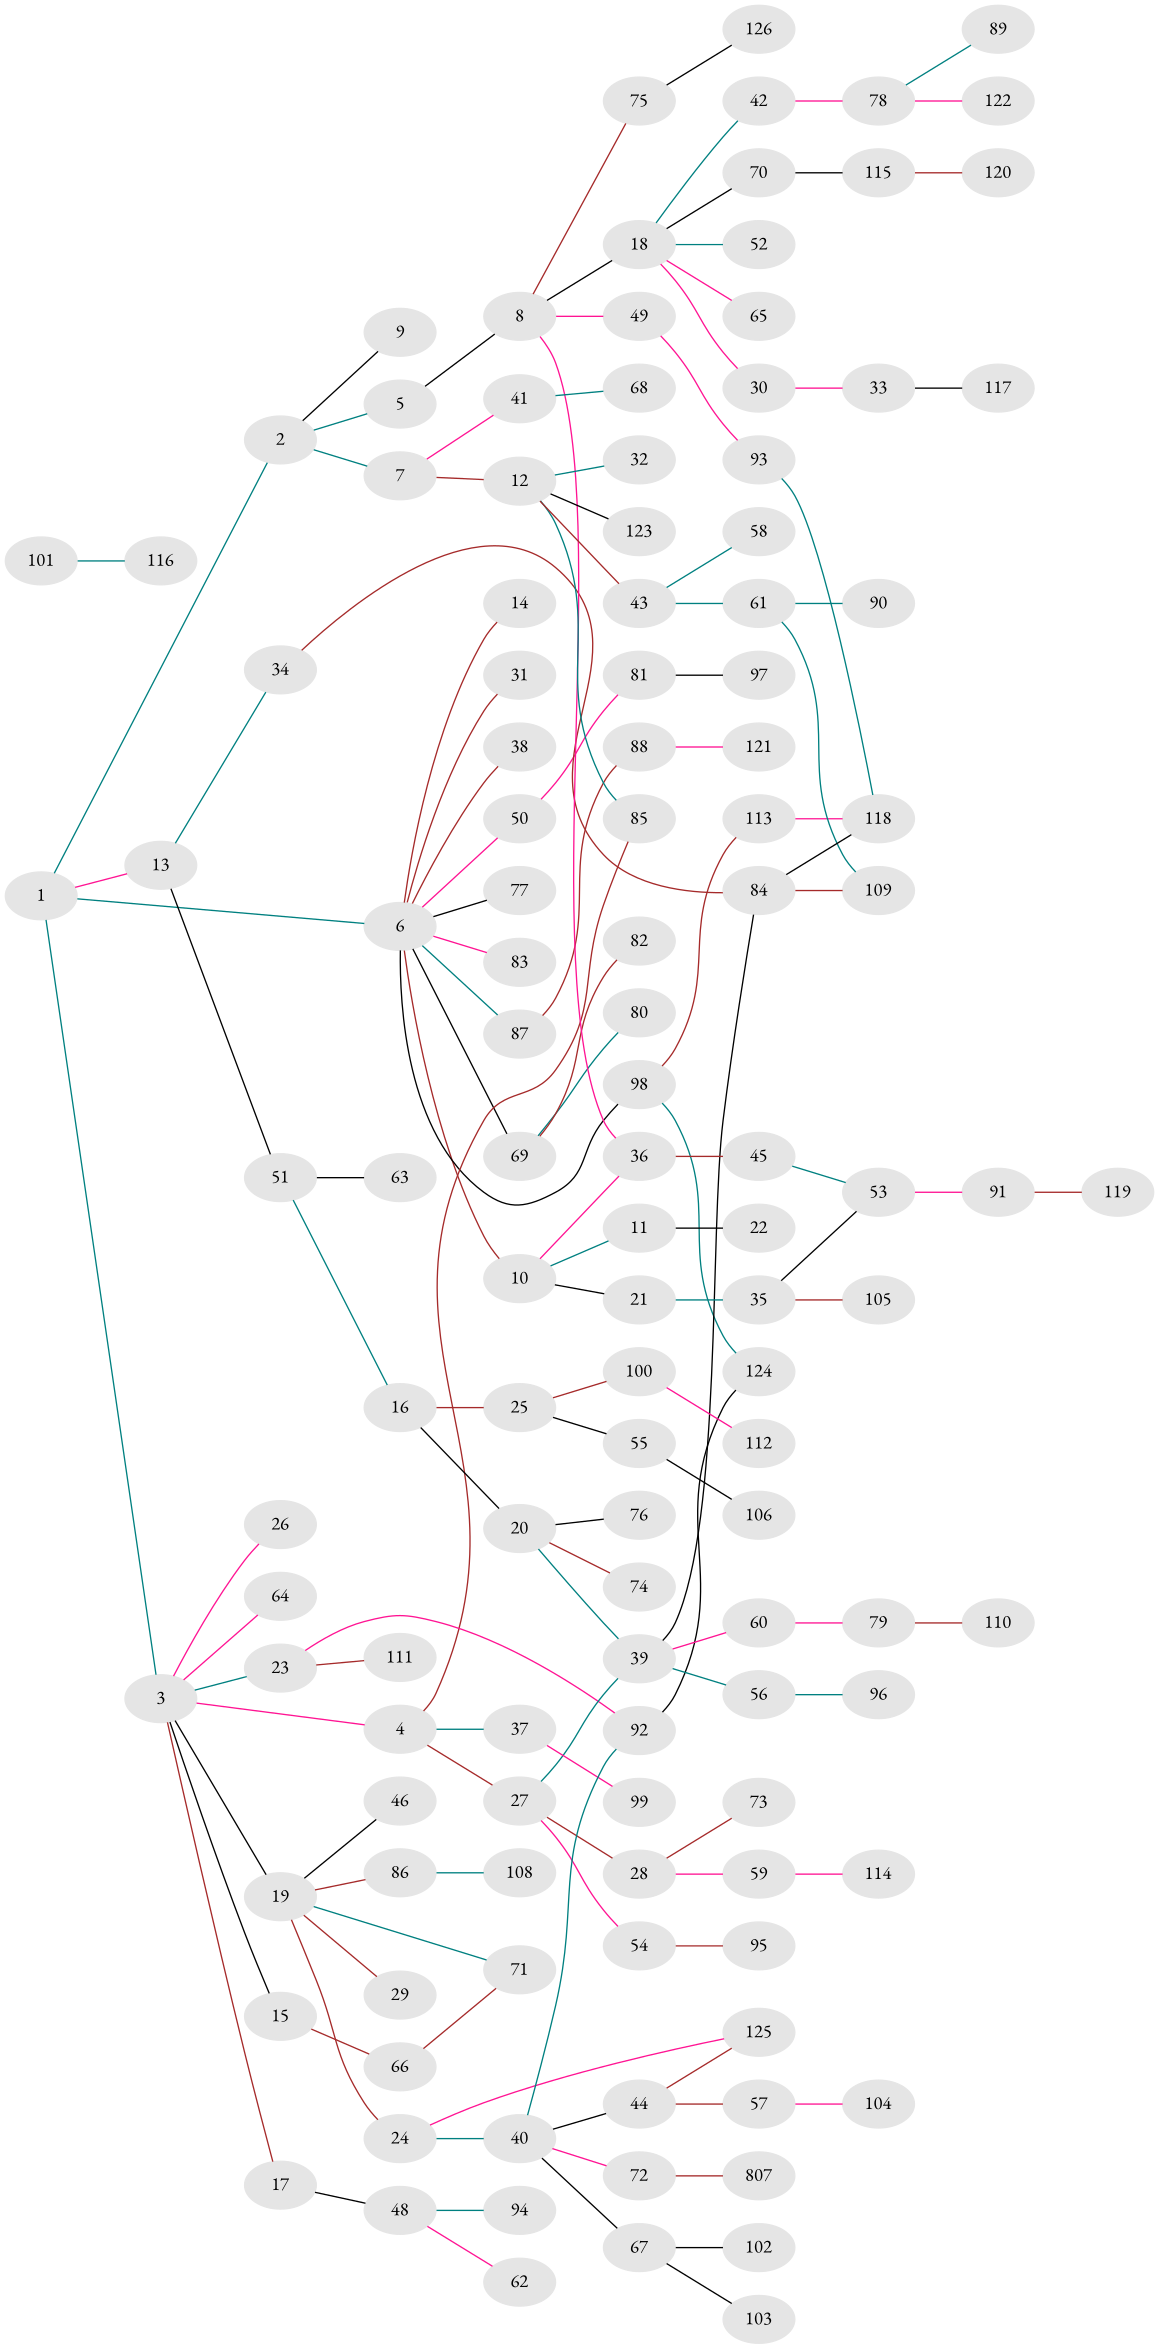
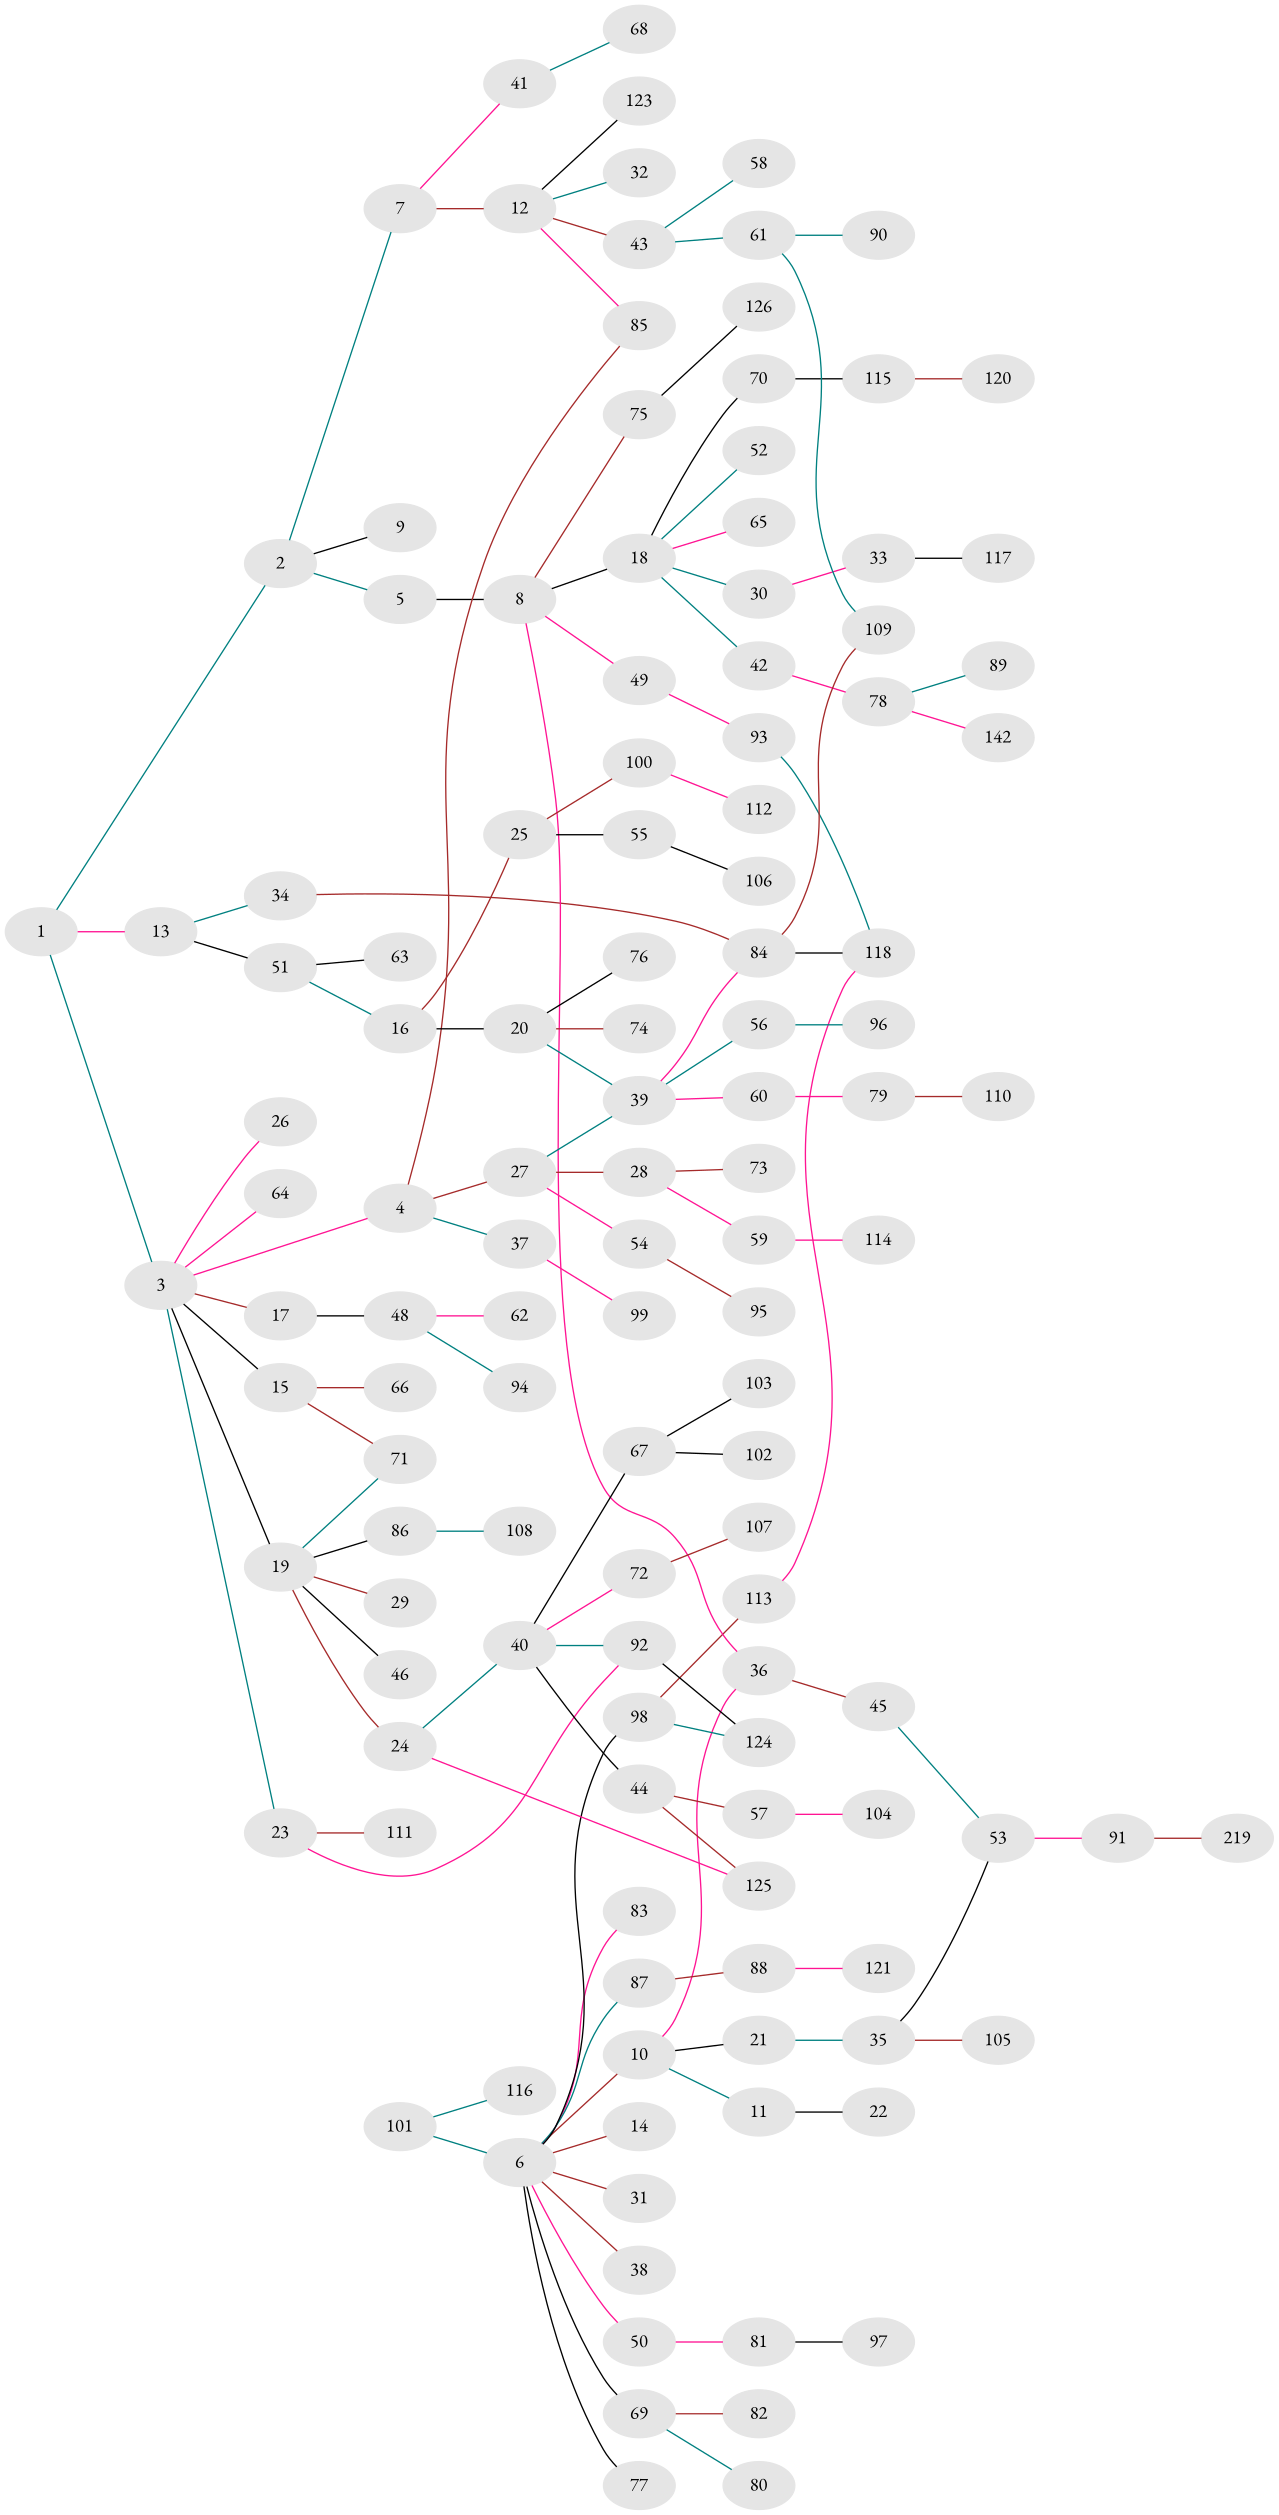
node "122": label "122" -> "142"
edge "18" -- "30": color deeppink -> teal
edge "12" -- "85": color teal -> deeppink
edge "1" -- "6": now "101" -- "6"
node "119": label "119" -> "219"
edge "84" -- "39": color black -> deeppink
edge "86" -- "19": color brown -> black
edge "71" -- "66": now "71" -- "15"
node "807": label "807" -> "107"
